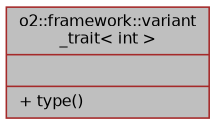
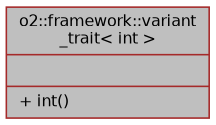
node "o2::framework::variant": text "+ type()" -> "+ int()"
